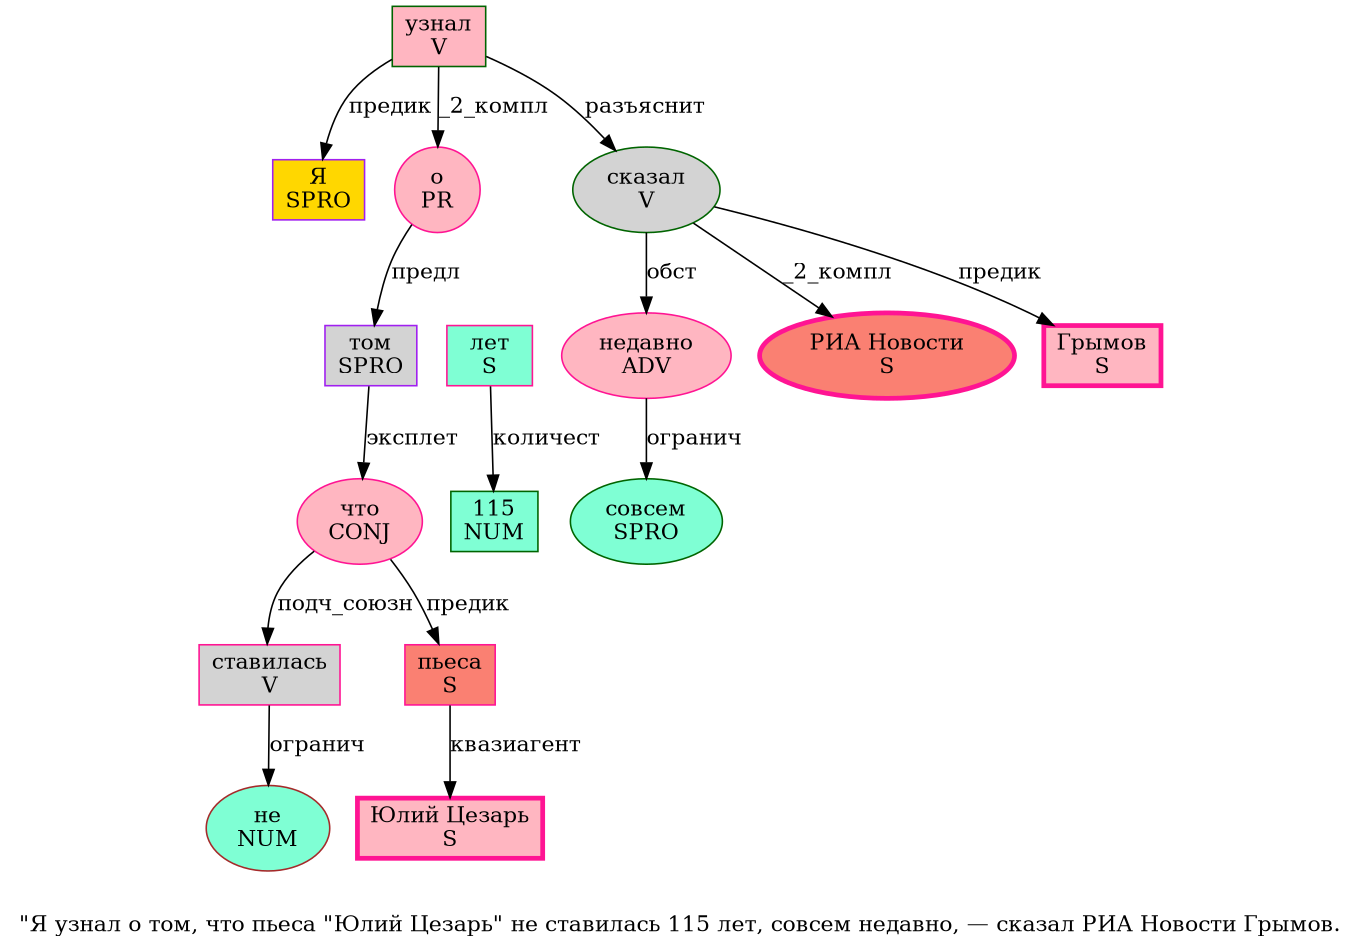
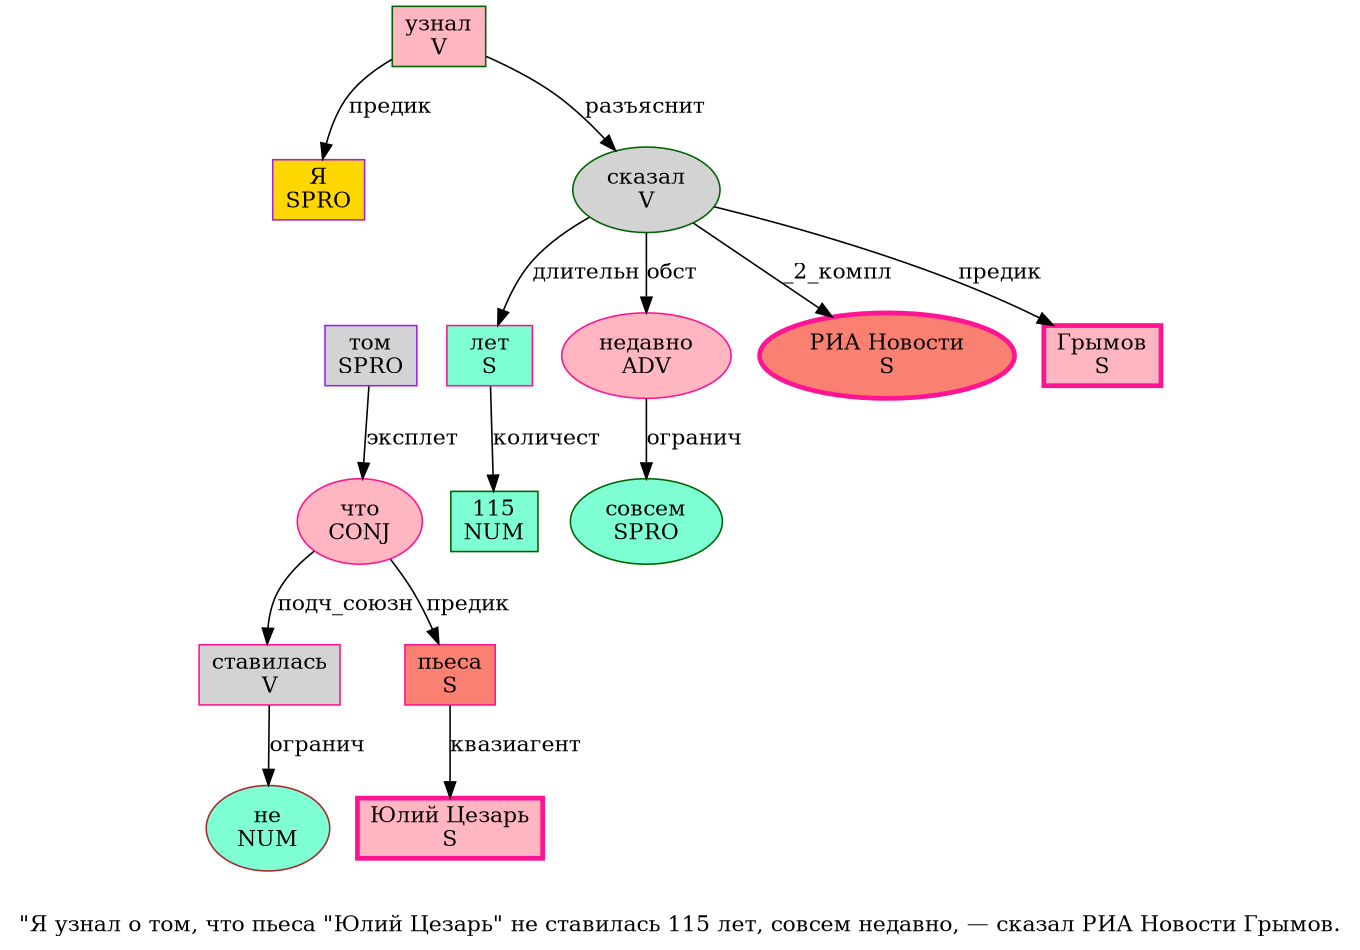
node "о PR": removed
edge "сказал V" -> "лет S": added, label "длительн"
